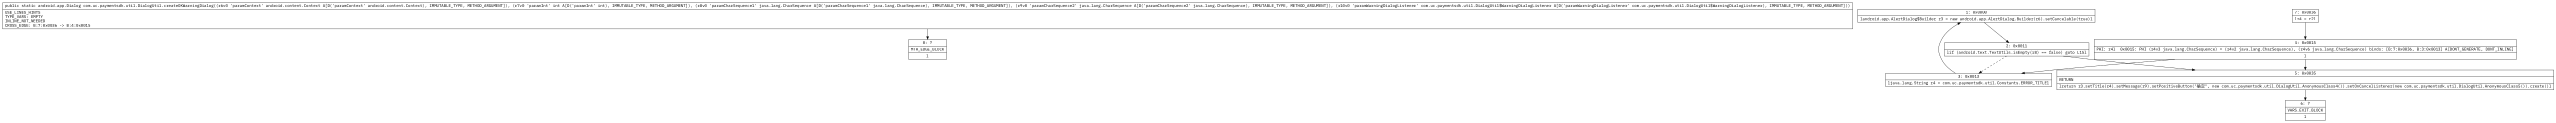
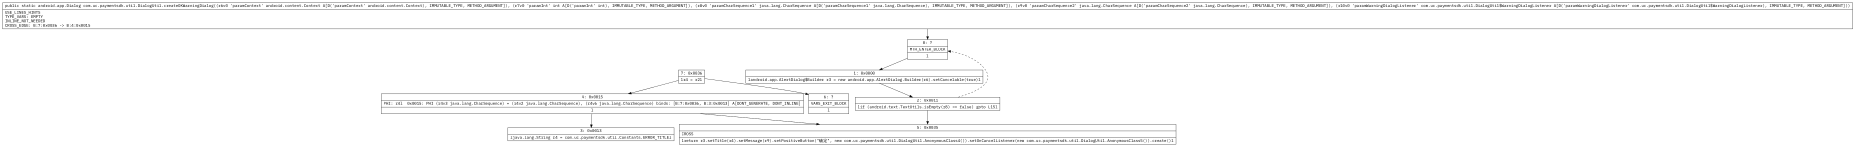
edge "3: 0x0013" -> "1: 0x0000": now "0: ?" -> "1: 0x0000"
node "0: ?": text "MTH_EDGE_BLOCK" -> "MTH_ENTER_BLOCK"
edge "2: 0x0011" -> "3: 0x0013": now "2: 0x0011" -> "0: ?"
node "5: 0x0035": text "RETURN" -> "CROSS"
edge "5: 0x0035" -> "6: ?": now "7: 0x0036" -> "6: ?"
